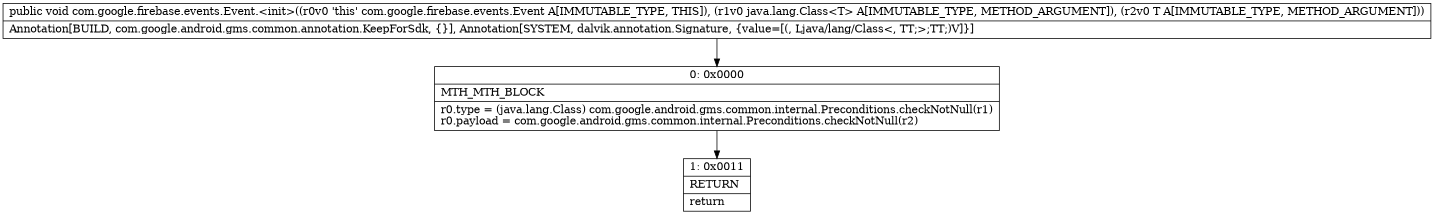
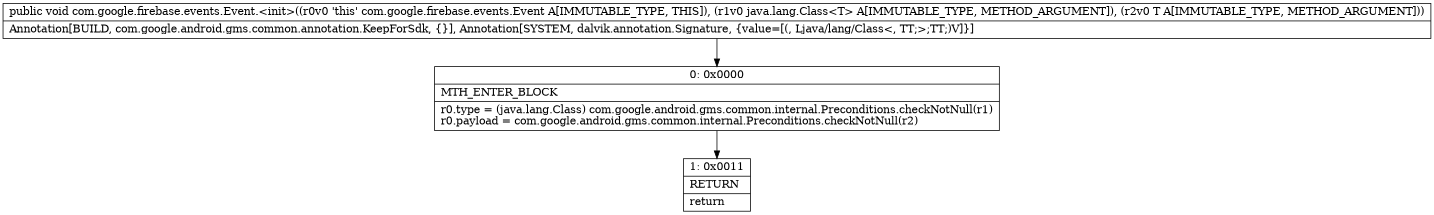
node "0: 0x0000": text "MTH_MTH_BLOCK" -> "MTH_ENTER_BLOCK"
